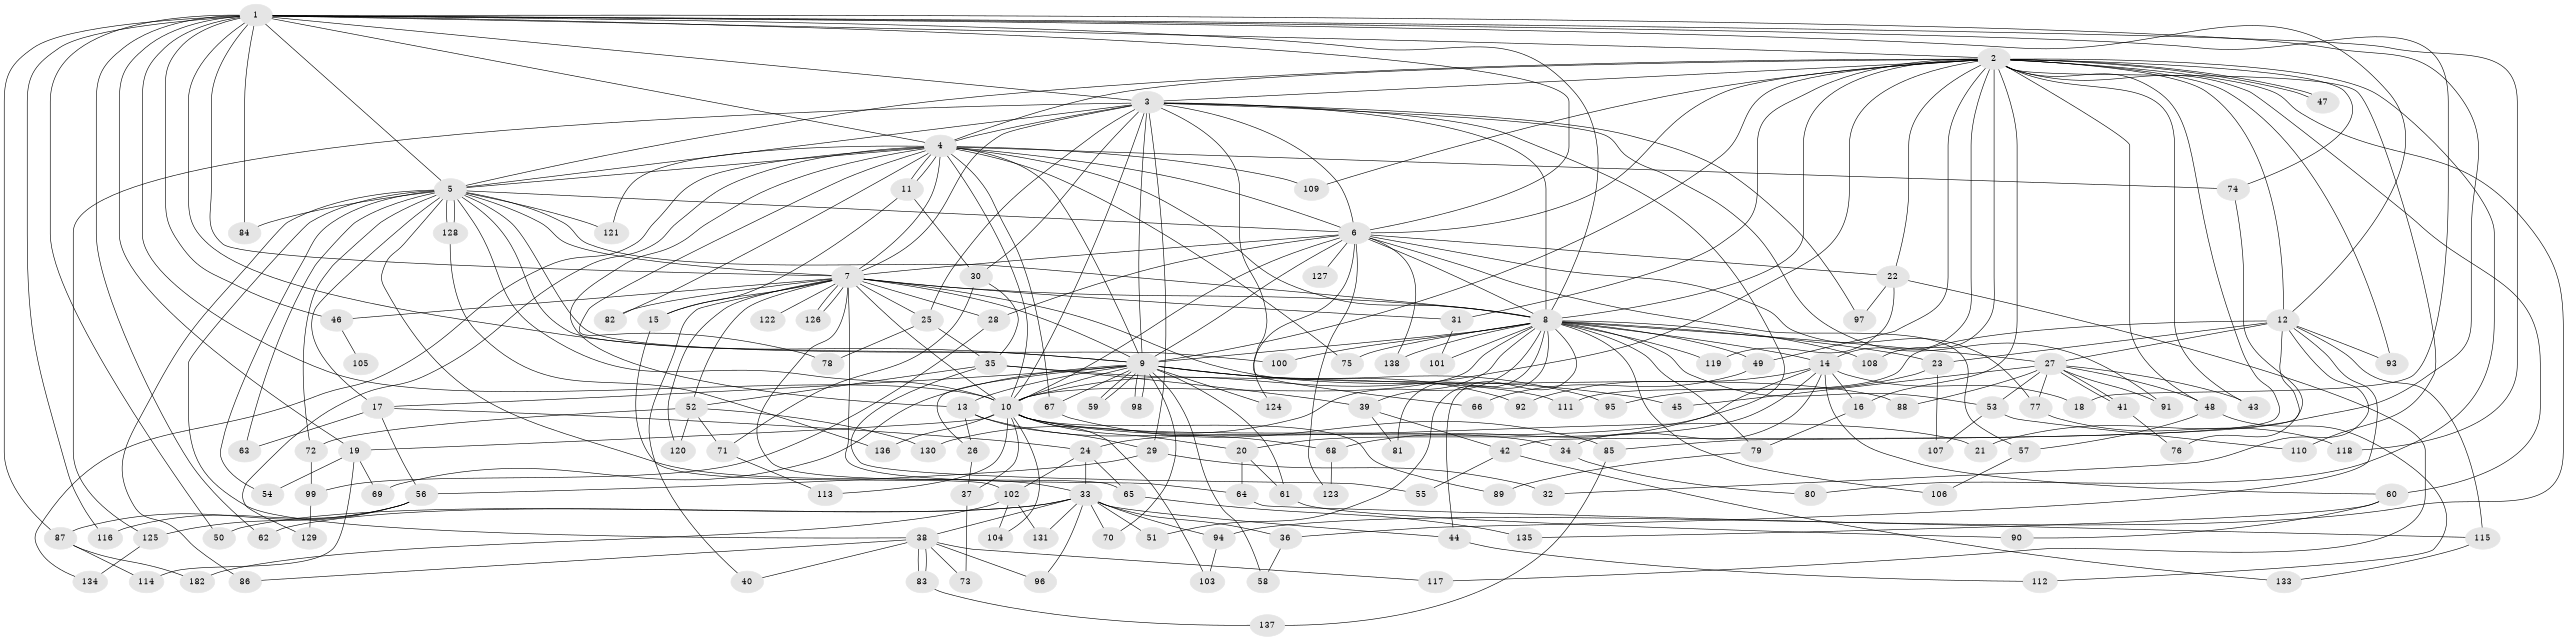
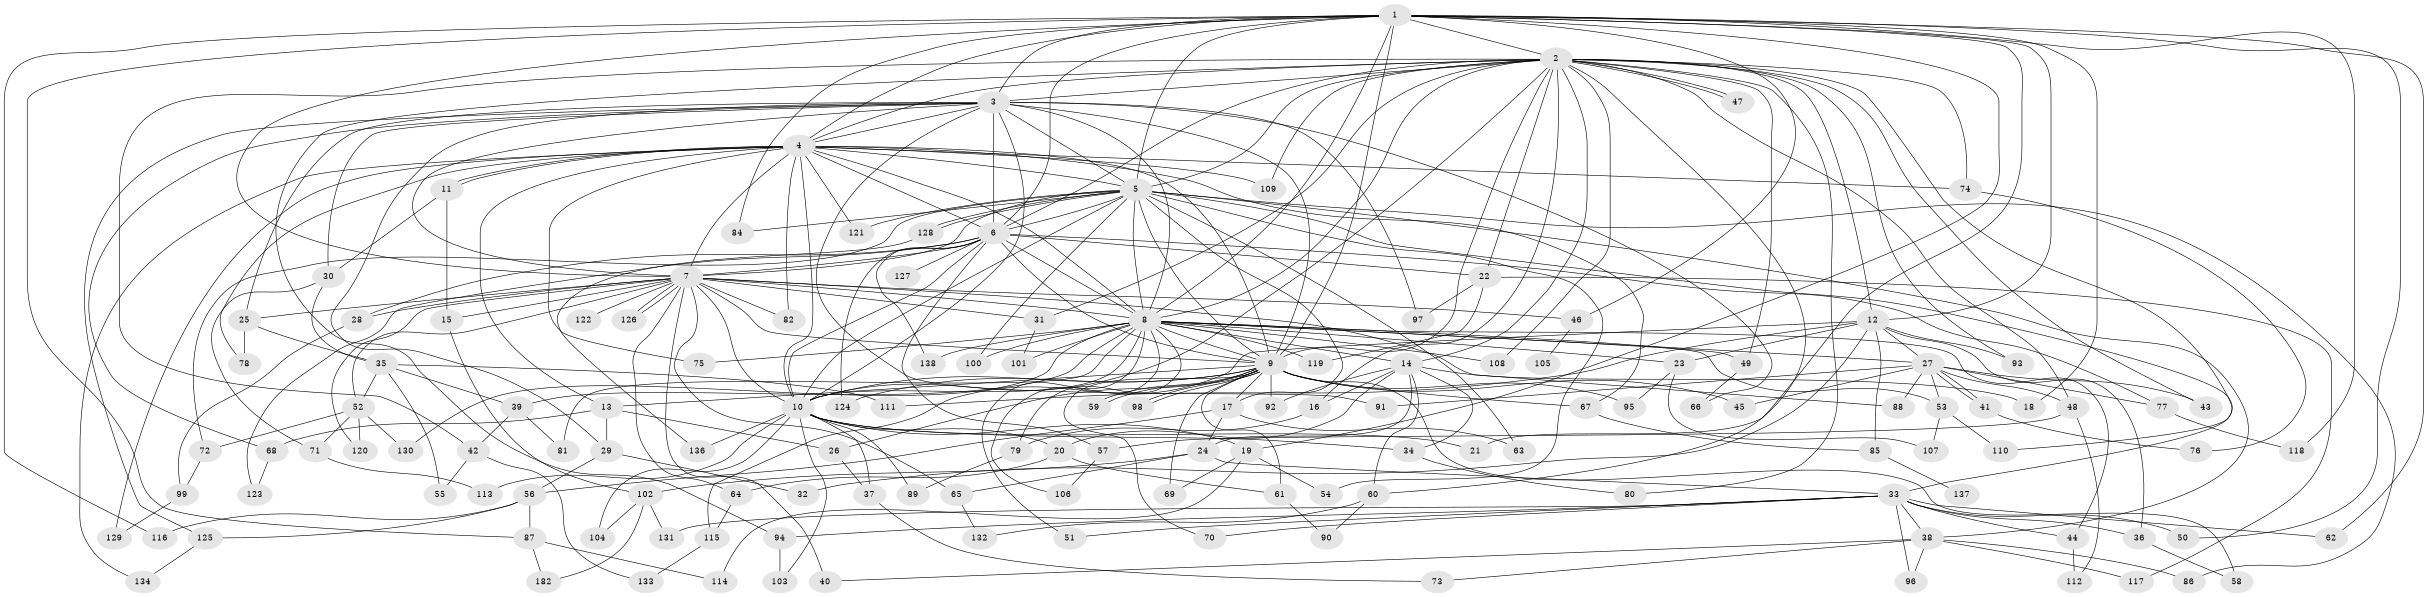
edge "1" -- "10": removed
node "135": label "135" -> "132"
node "83": removed
